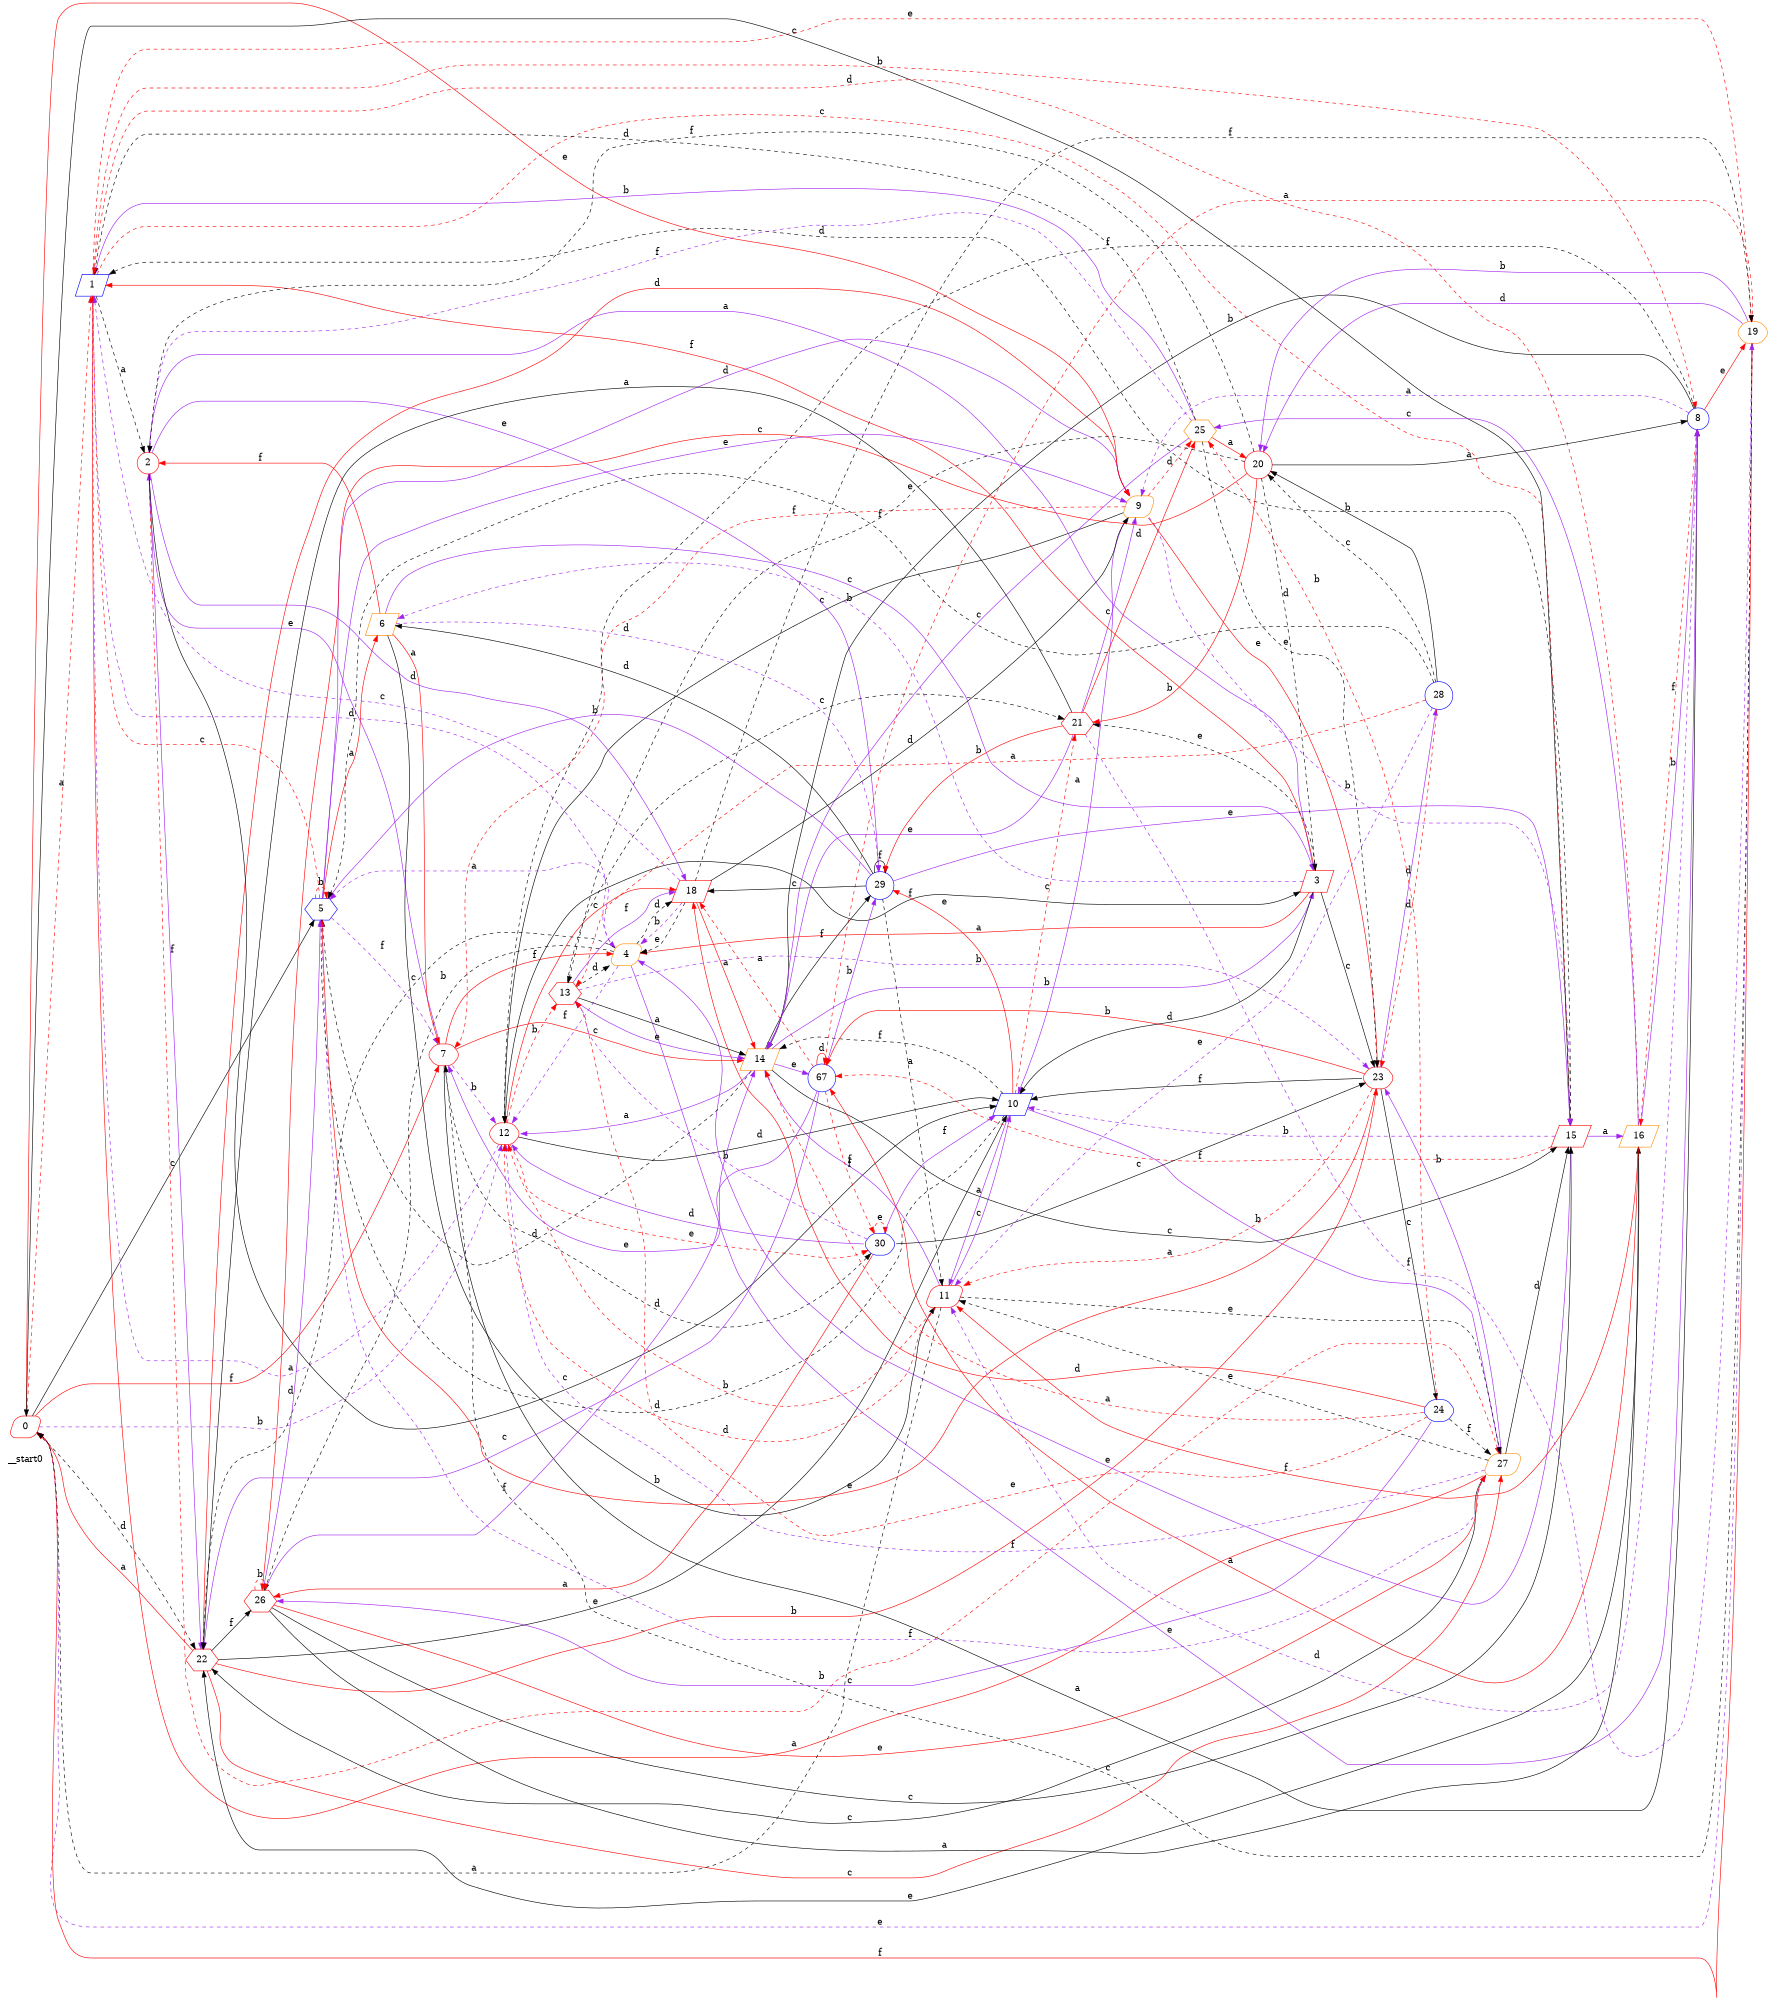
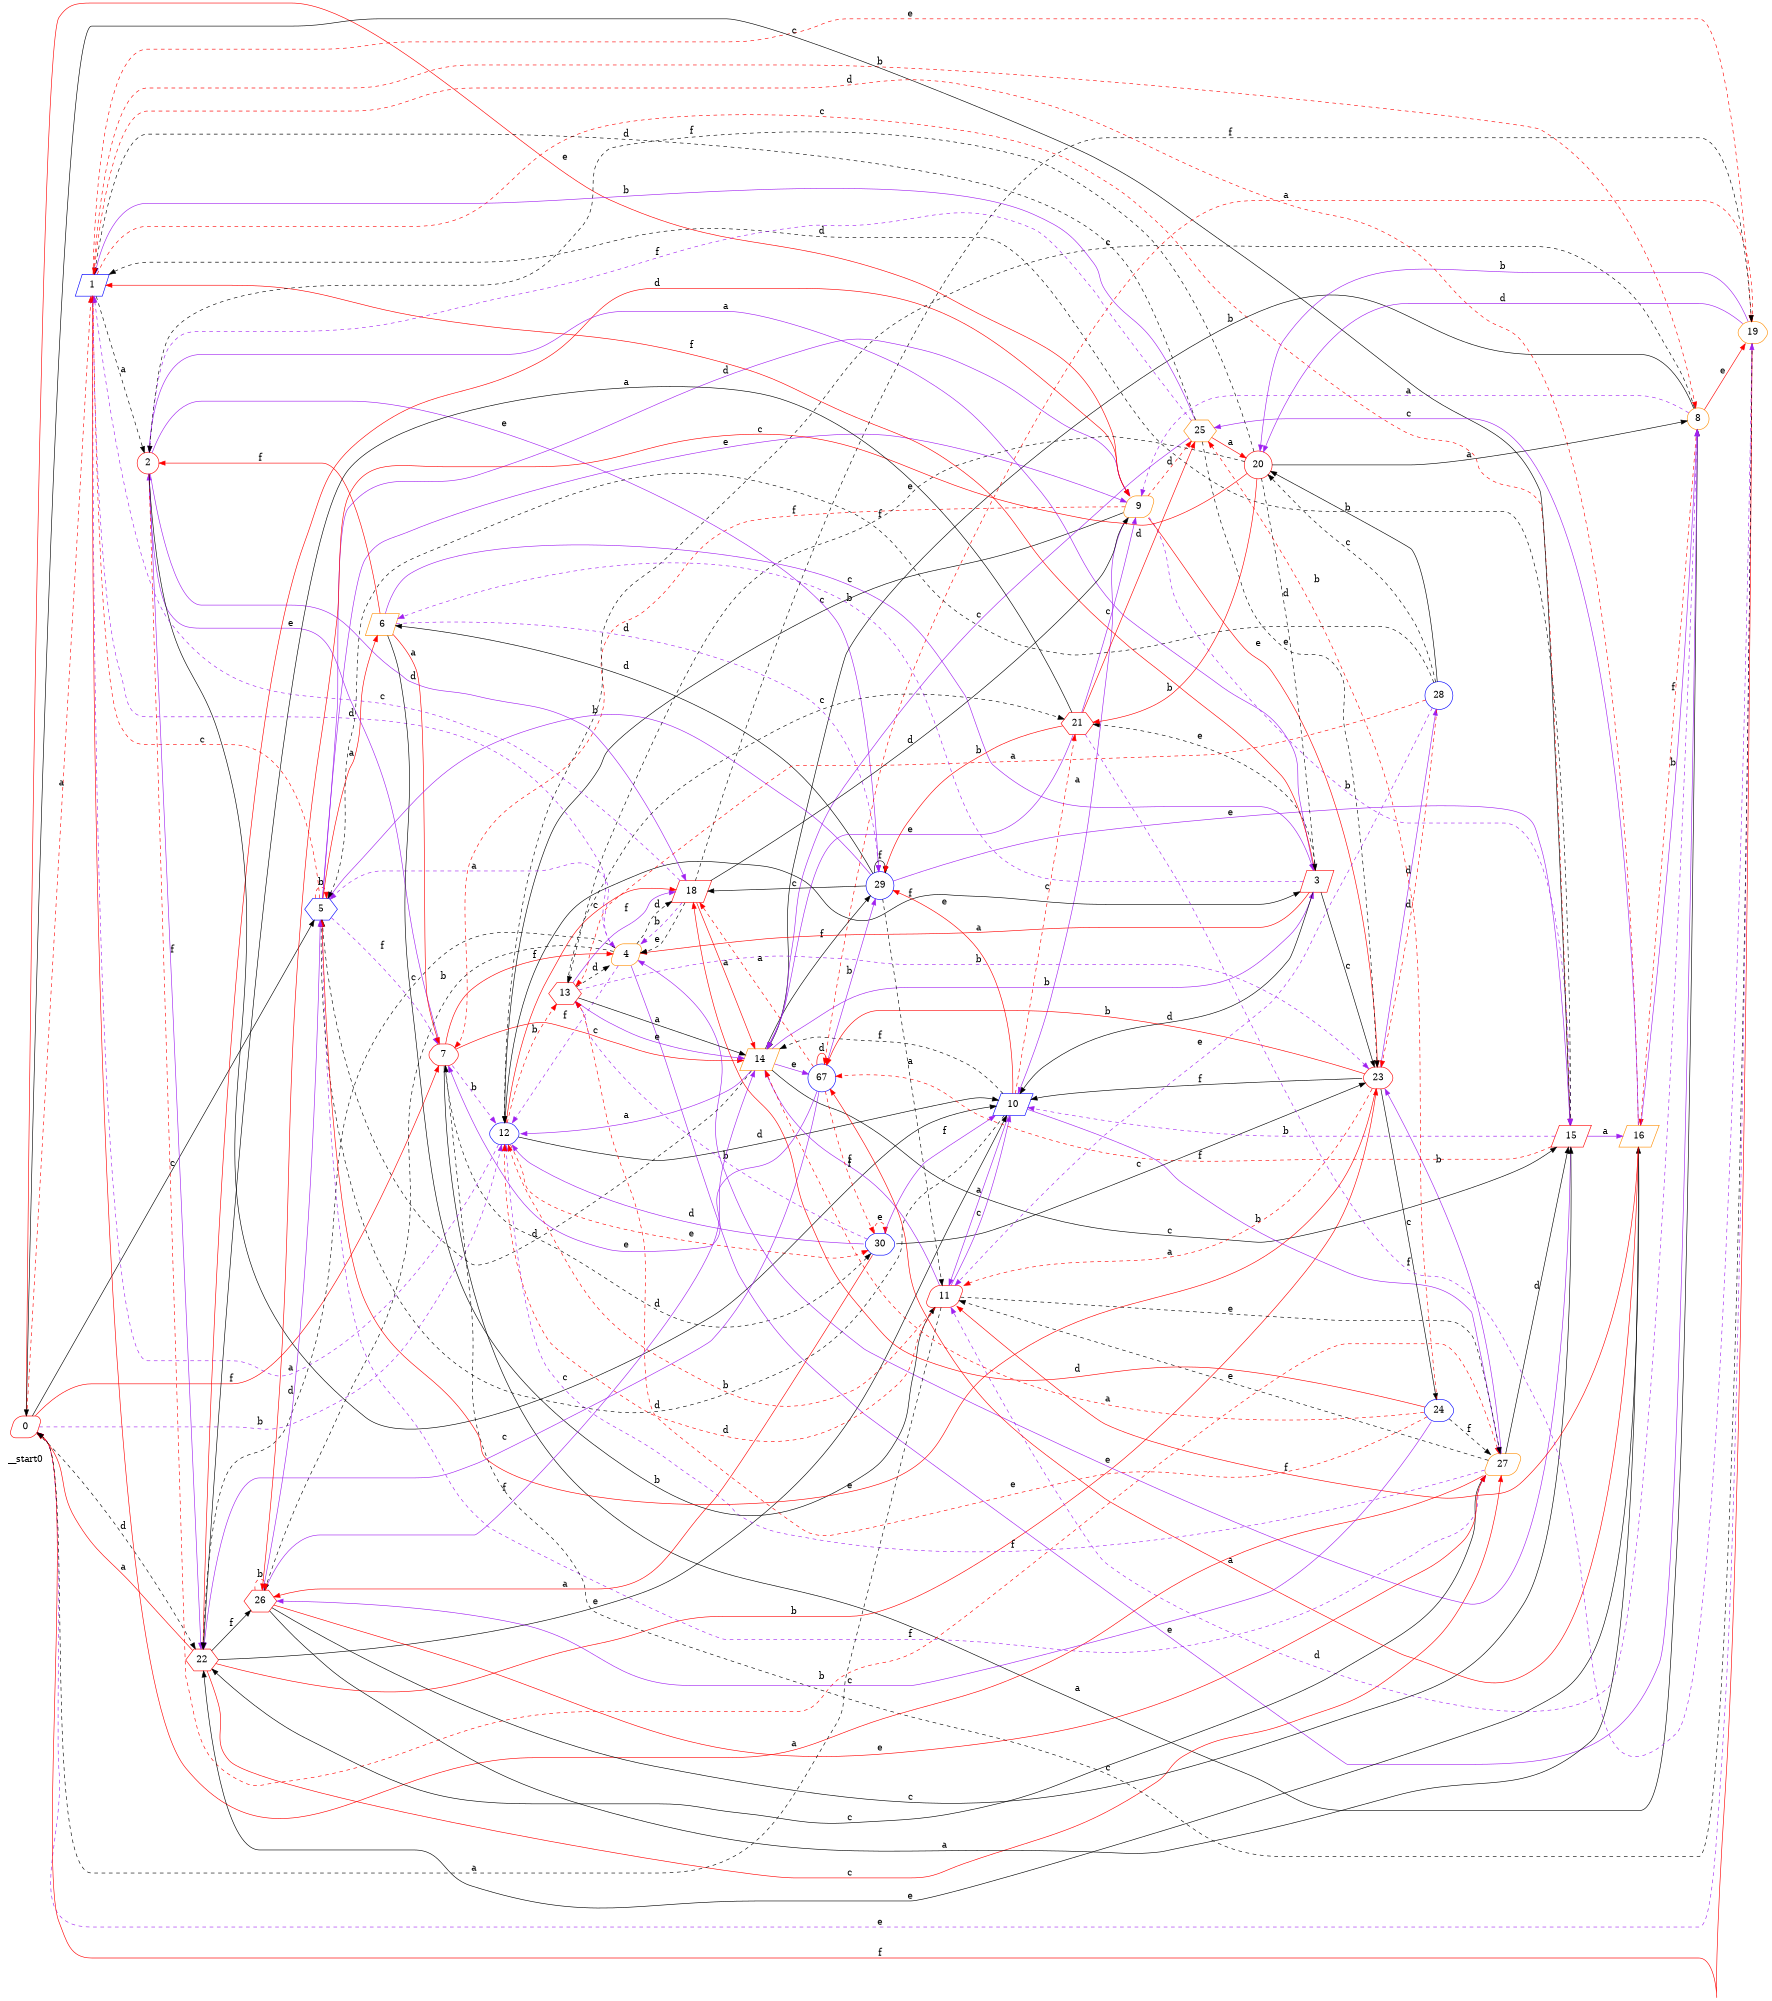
edge "8" -> "12": label "f" -> "c"
node "8": color blue -> darkorange
node "12": color red -> blue
